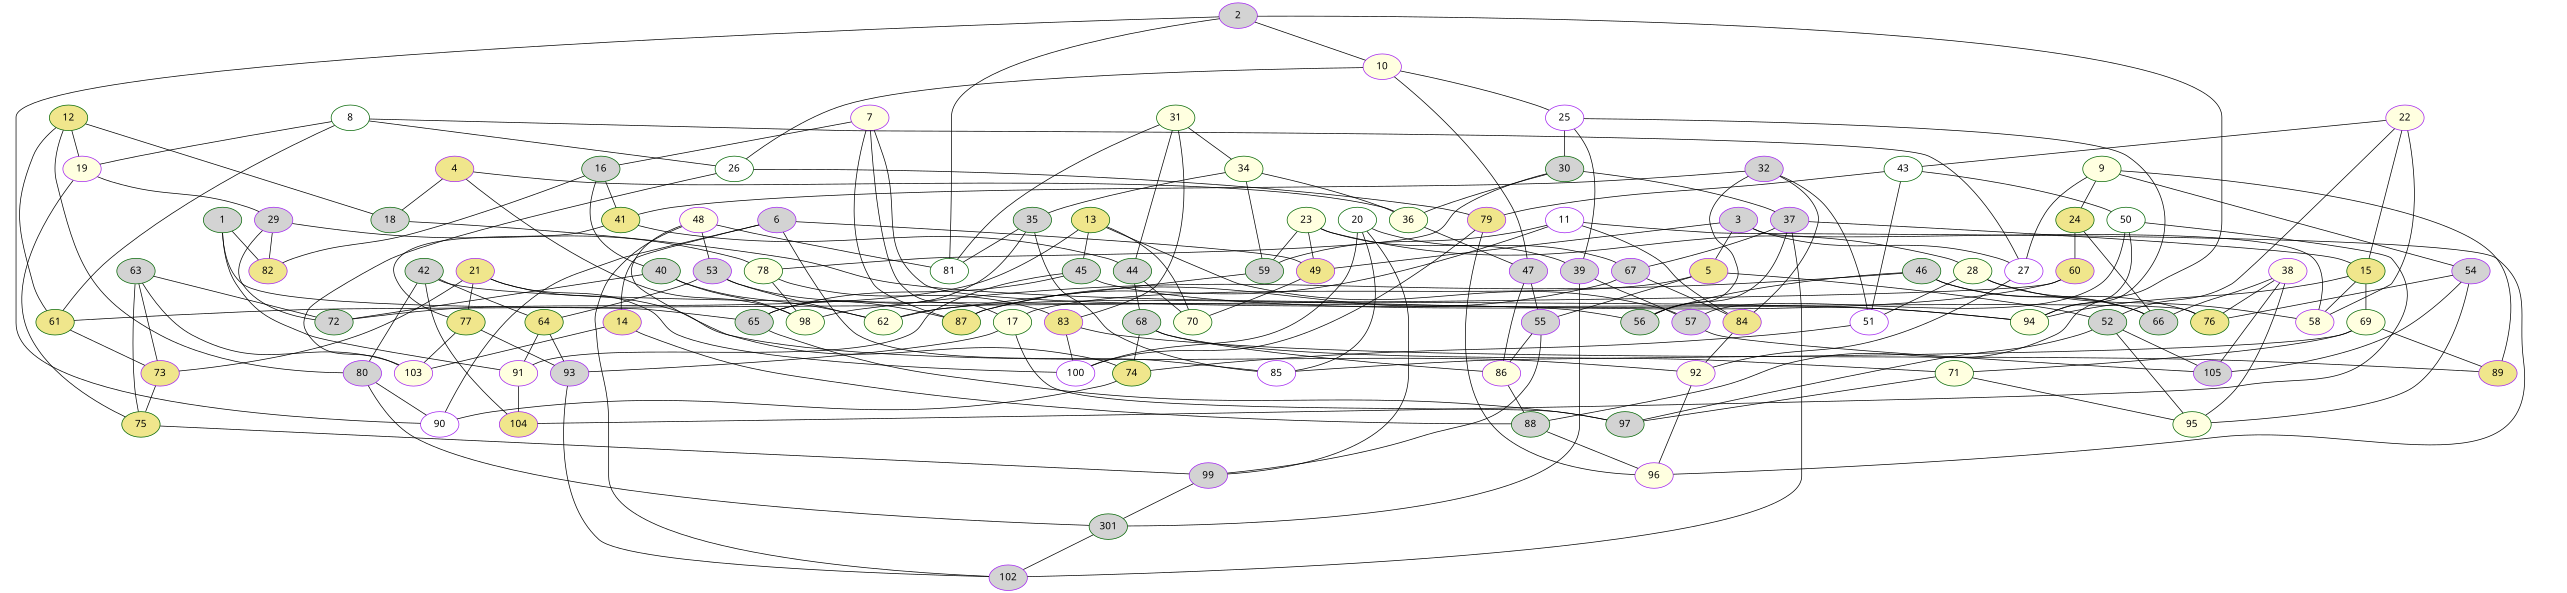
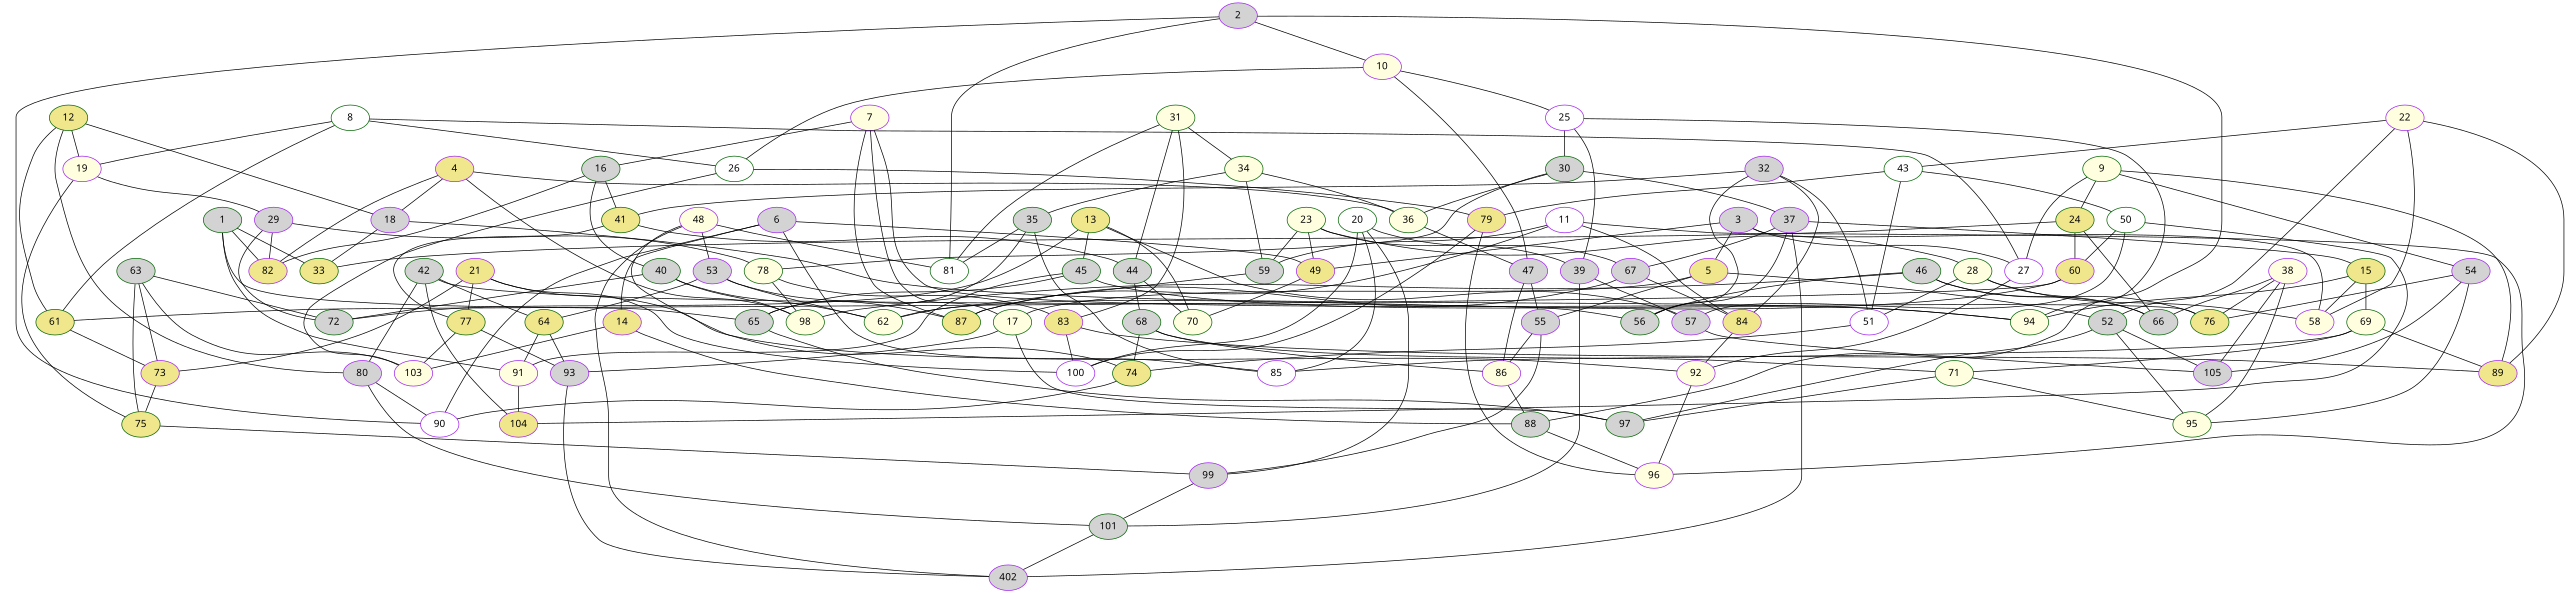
edge "22" -- "15": now "22" -- "89"
edge "4" -- "82": added
node "18": color darkgreen -> purple
node "33": added
edge "50" -- "94": now "50" -- "60"
node "301": label "301" -> "101"
node "102": label "102" -> "402"
